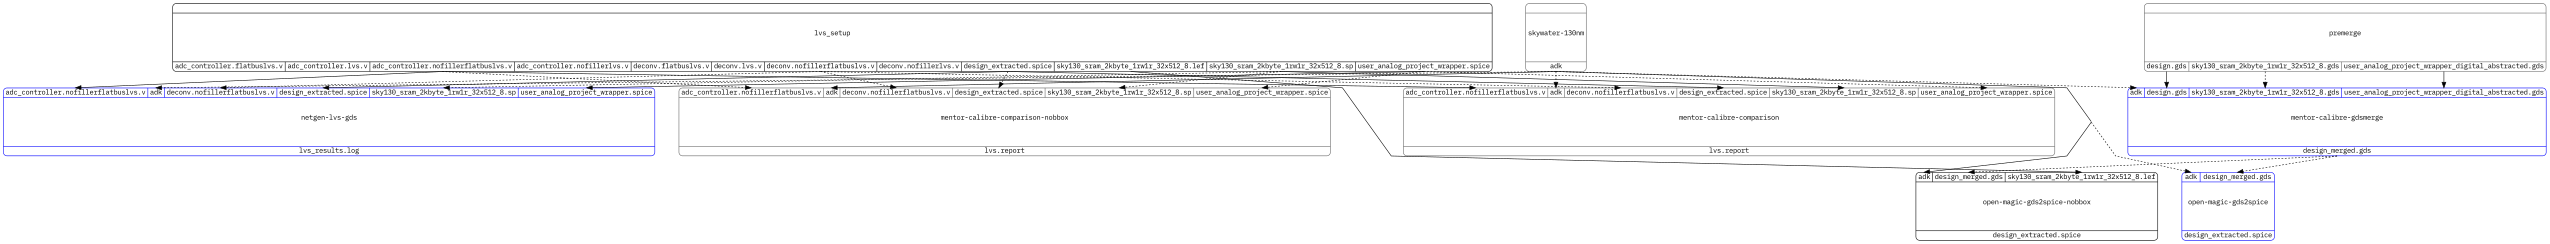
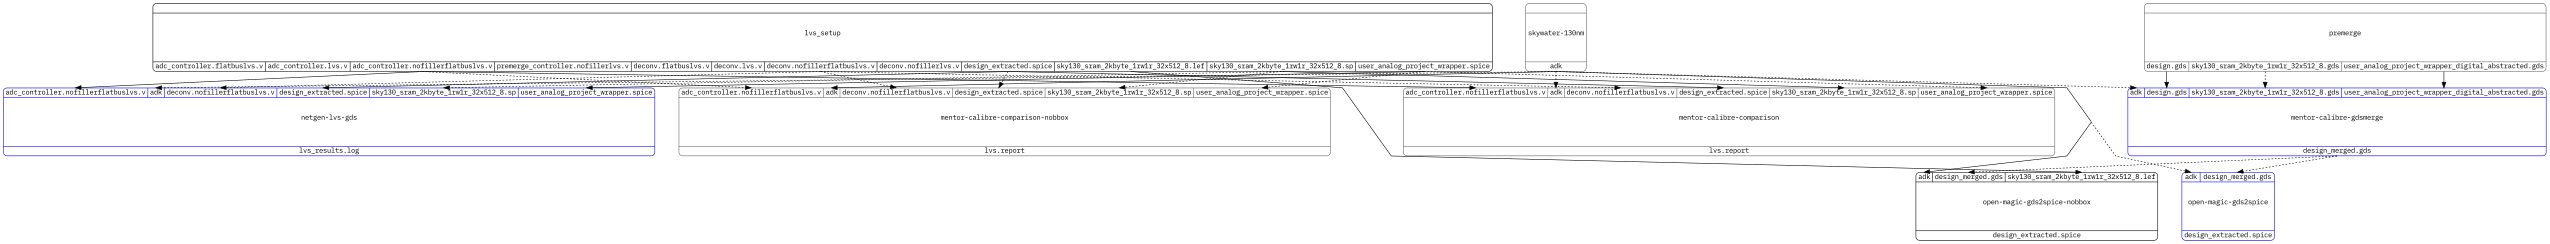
node "lvs_setup": text "adc_controller.nofillerlvs.v" -> "premerge_controller.nofillerlvs.v"
